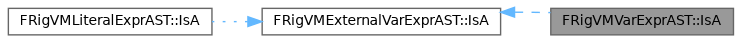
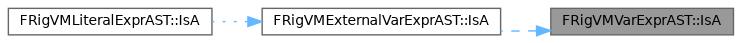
edge "FRigVMVarExprAST::IsA" -> "FRigVMExternalVarExprAST::IsA": reversed
